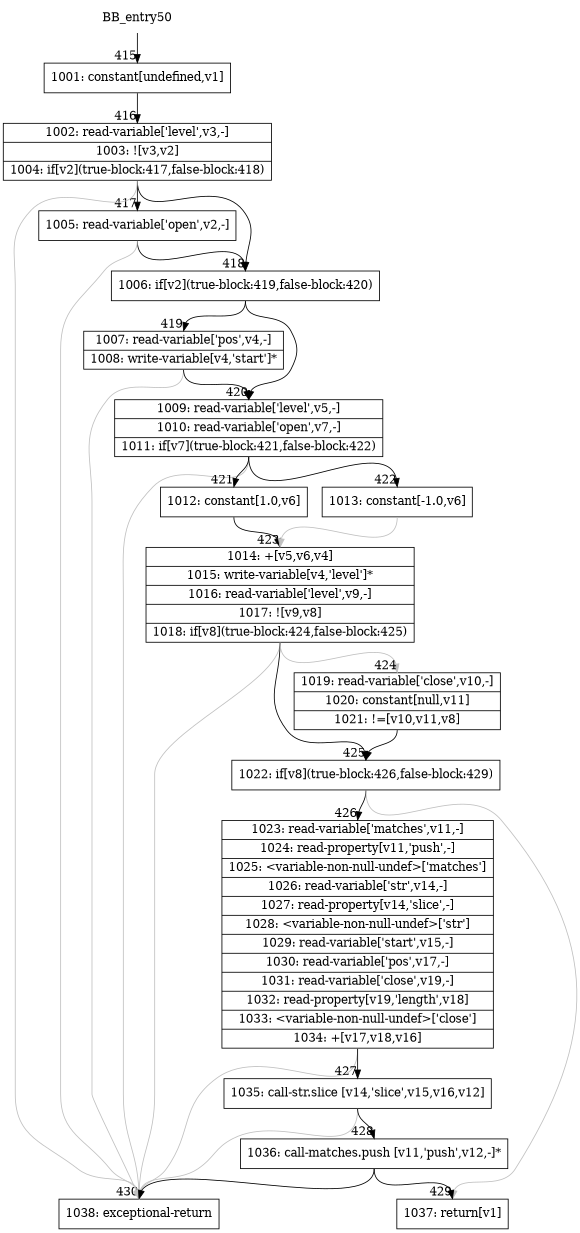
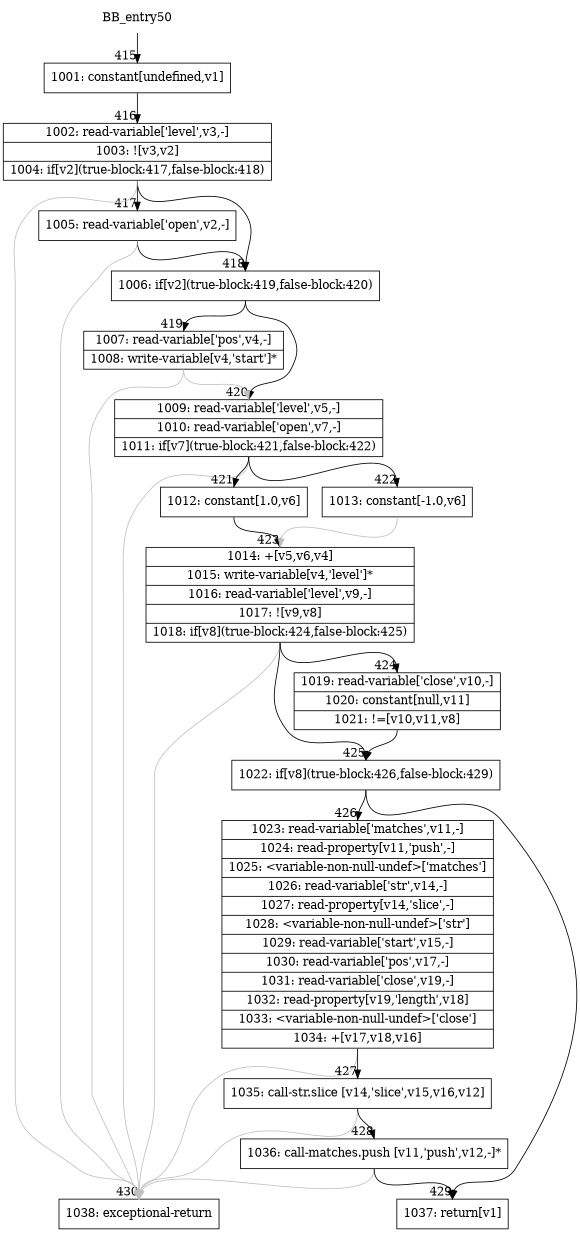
edge "1007: read-variable['pos',v4,-]" -> "1009: read-variable['level',v5,-]": color black -> gray
edge "1014: +[v5,v6,v4]" -> "1019: read-variable['close',v10,-]": color gray -> black
edge "1022: if[v8](true-block:426,false-block:429)" -> "1037: return[v1]": color gray -> black
edge "1036: call-matches.push [v11,'push',v12,-]*" -> "1038: exceptional-return": color black -> gray
